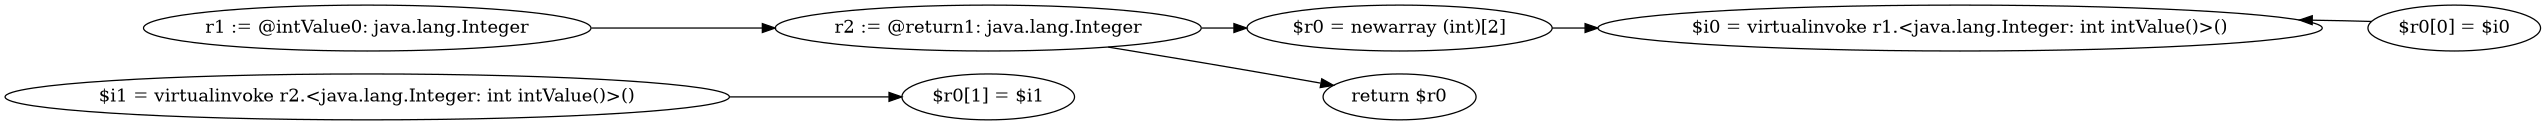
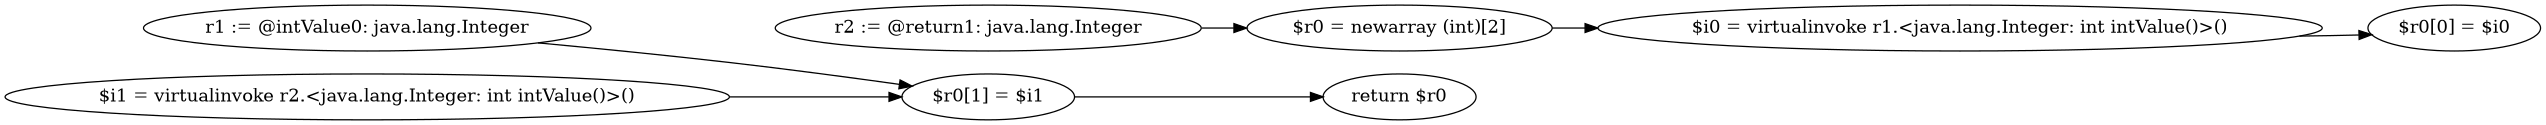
edge "$r0[0] = $i0" -> "$i0 = virtualinvoke r1.<java.lang.Integer: int intValue()>()": reversed
edge "r1 := @intValue0: java.lang.Integer" -> "r2 := @return1: java.lang.Integer": now "r1 := @intValue0: java.lang.Integer" -> "$r0[1] = $i1"
edge "r2 := @return1: java.lang.Integer" -> "return $r0": now "$r0[1] = $i1" -> "return $r0"
